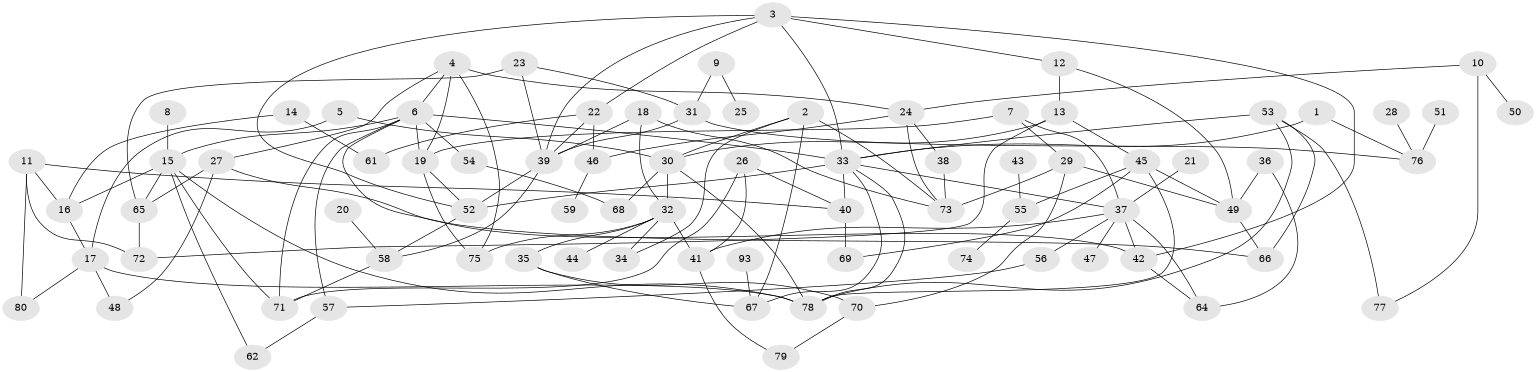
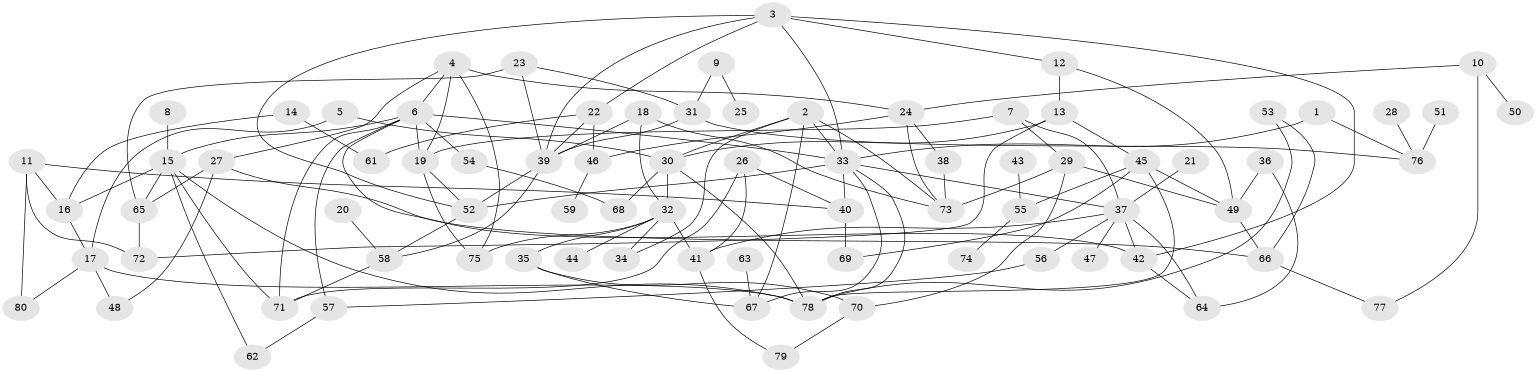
edge "53" -- "33": now "2" -- "33"
edge "53" -- "77": now "66" -- "77"
node "93": label "93" -> "63"
